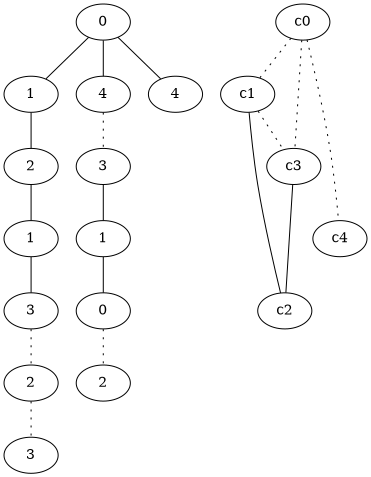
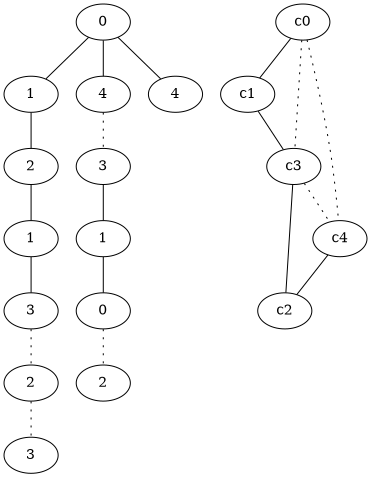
edge "c0" -- "c1": style dotted -> solid
edge "c1" -- "c3": style dotted -> solid
edge "c1" -- "c2": now "c4" -- "c2"
edge "c3" -- "c4": added
